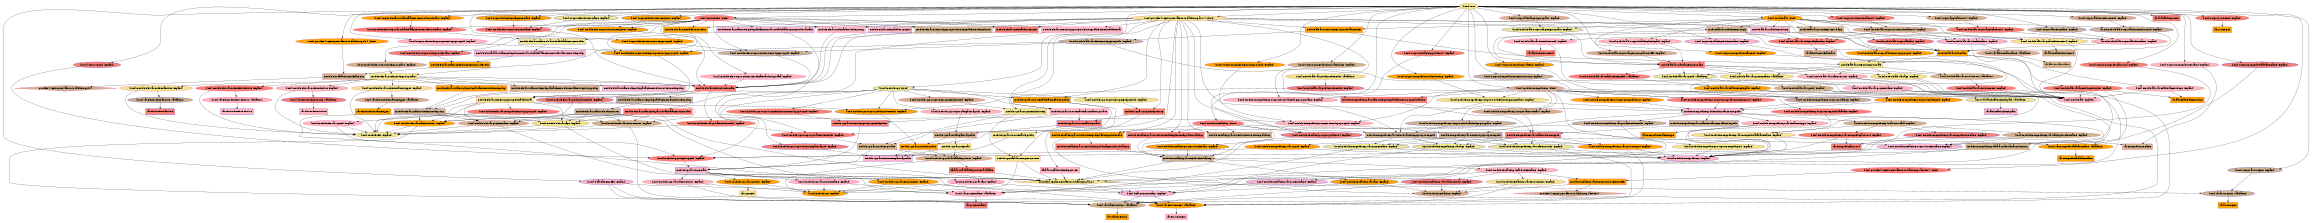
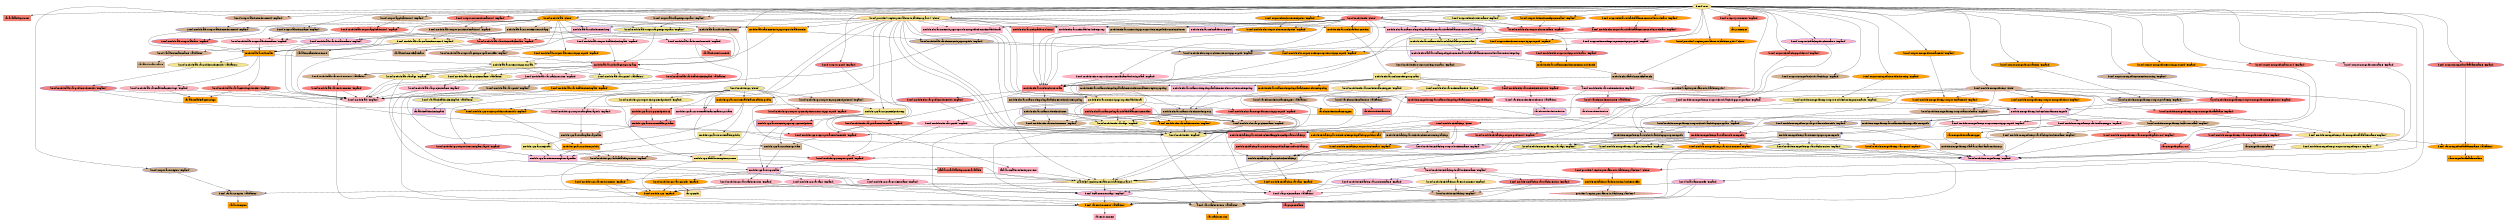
node "module.alb.aws_security_group_rule.alb_to_eks": label "module.alb.aws_security_group_rule.alb_to_eks" -> "module.alb.name_security_group_rule.alb_to_eks"
edge "module.alb.aws_lb.main" -> "[root] module.alb.var.public_subnet_ids (validation)": added
edge "module.s3_backup.aws_s3_bucket_policy.backup_public_read" -> "[root] module.s3_backup (expand)": now "[root] module.s3_backup.var.project_name (expand)" -> "[root] module.s3_backup (expand)"
